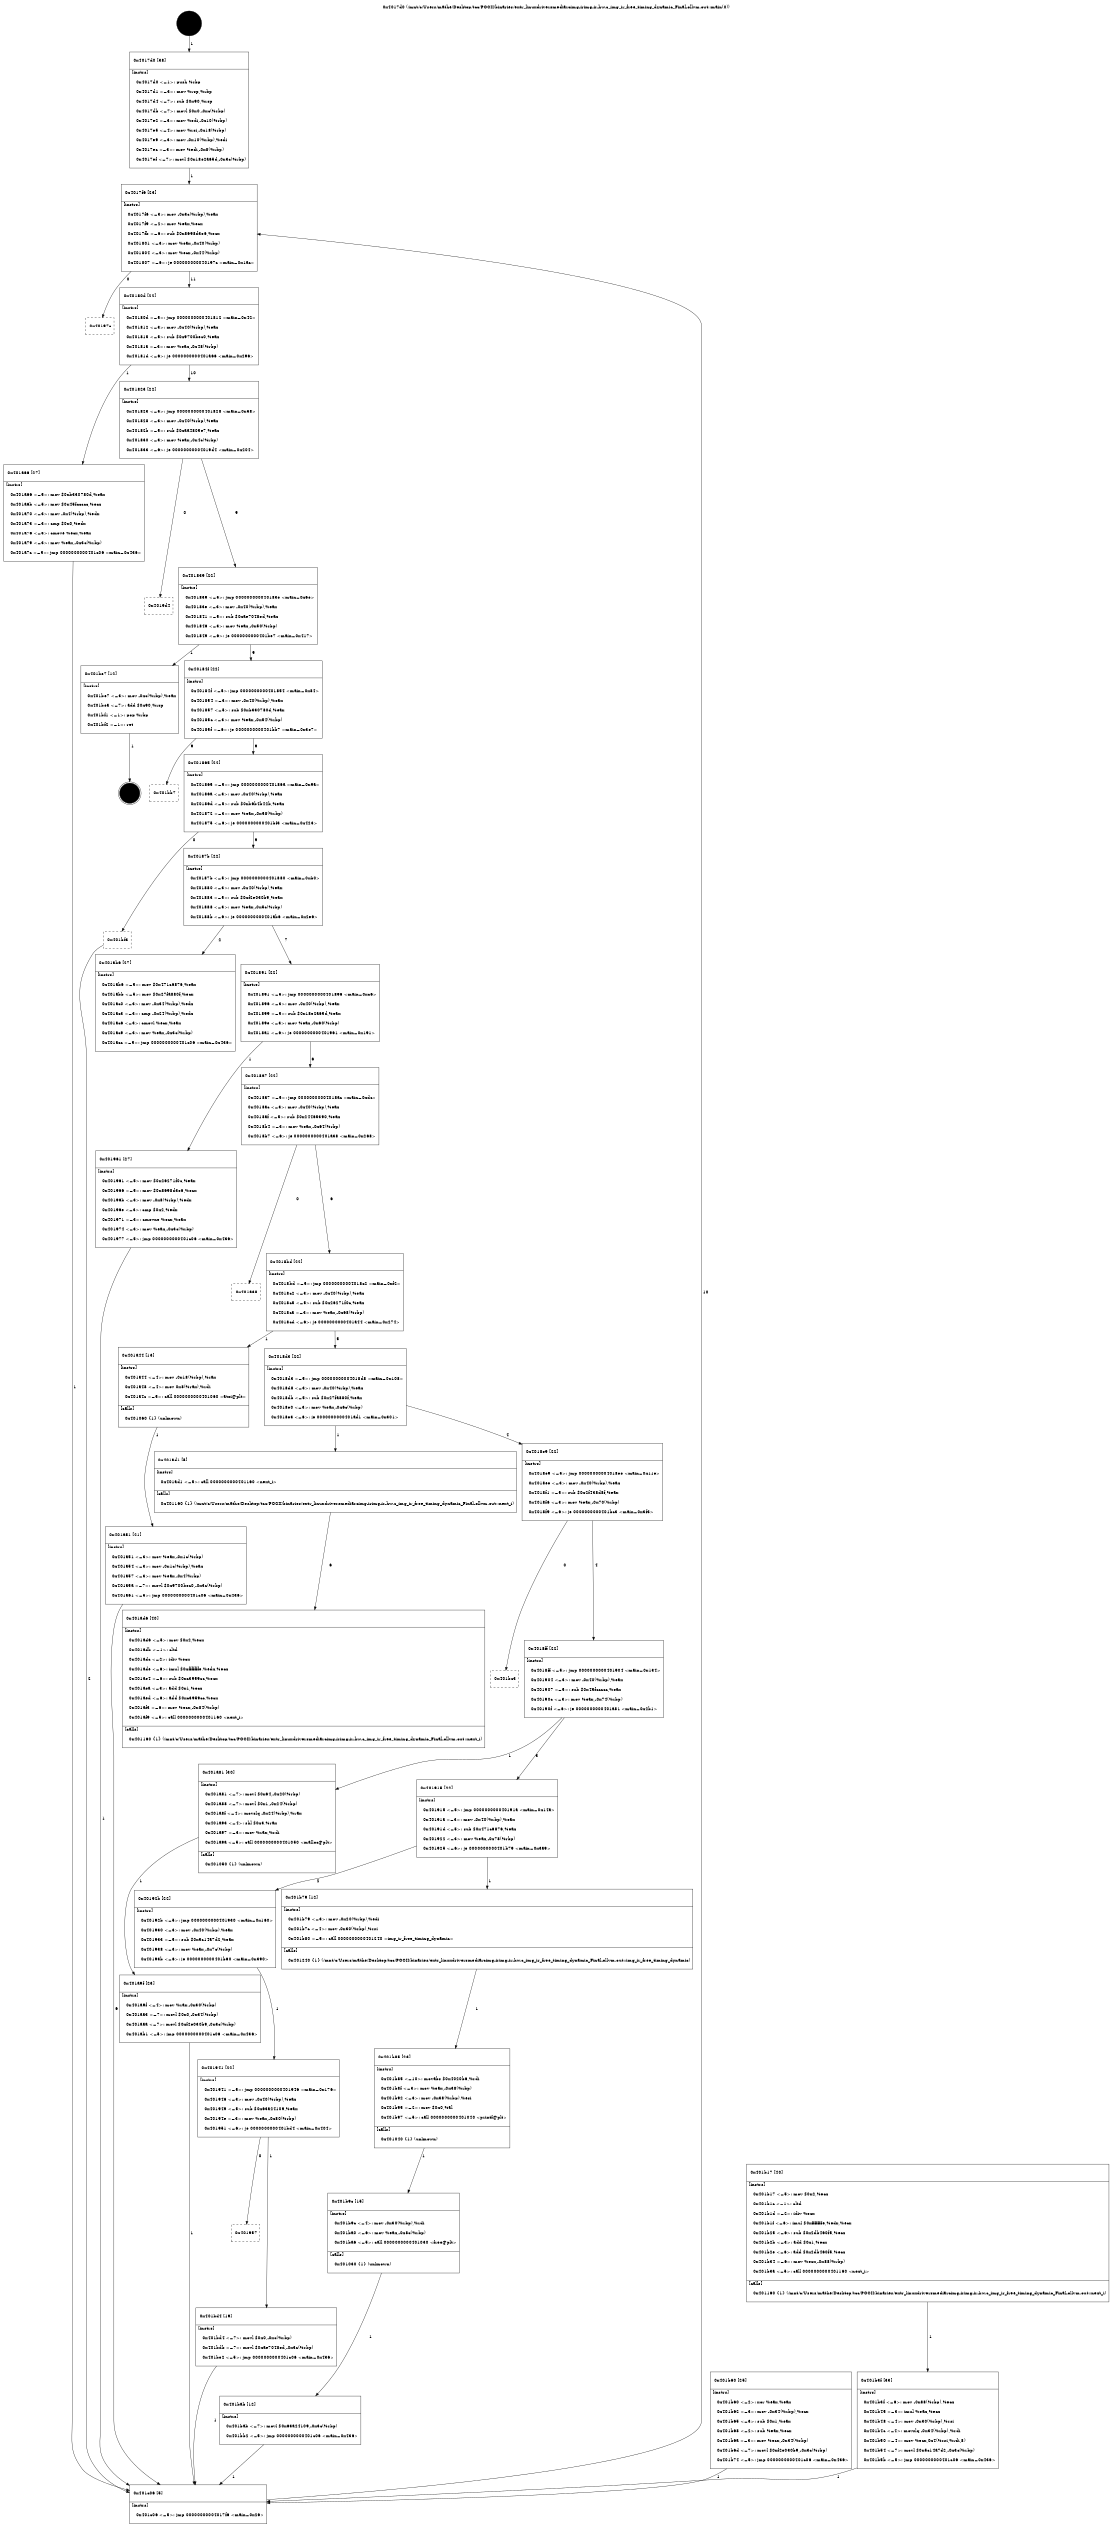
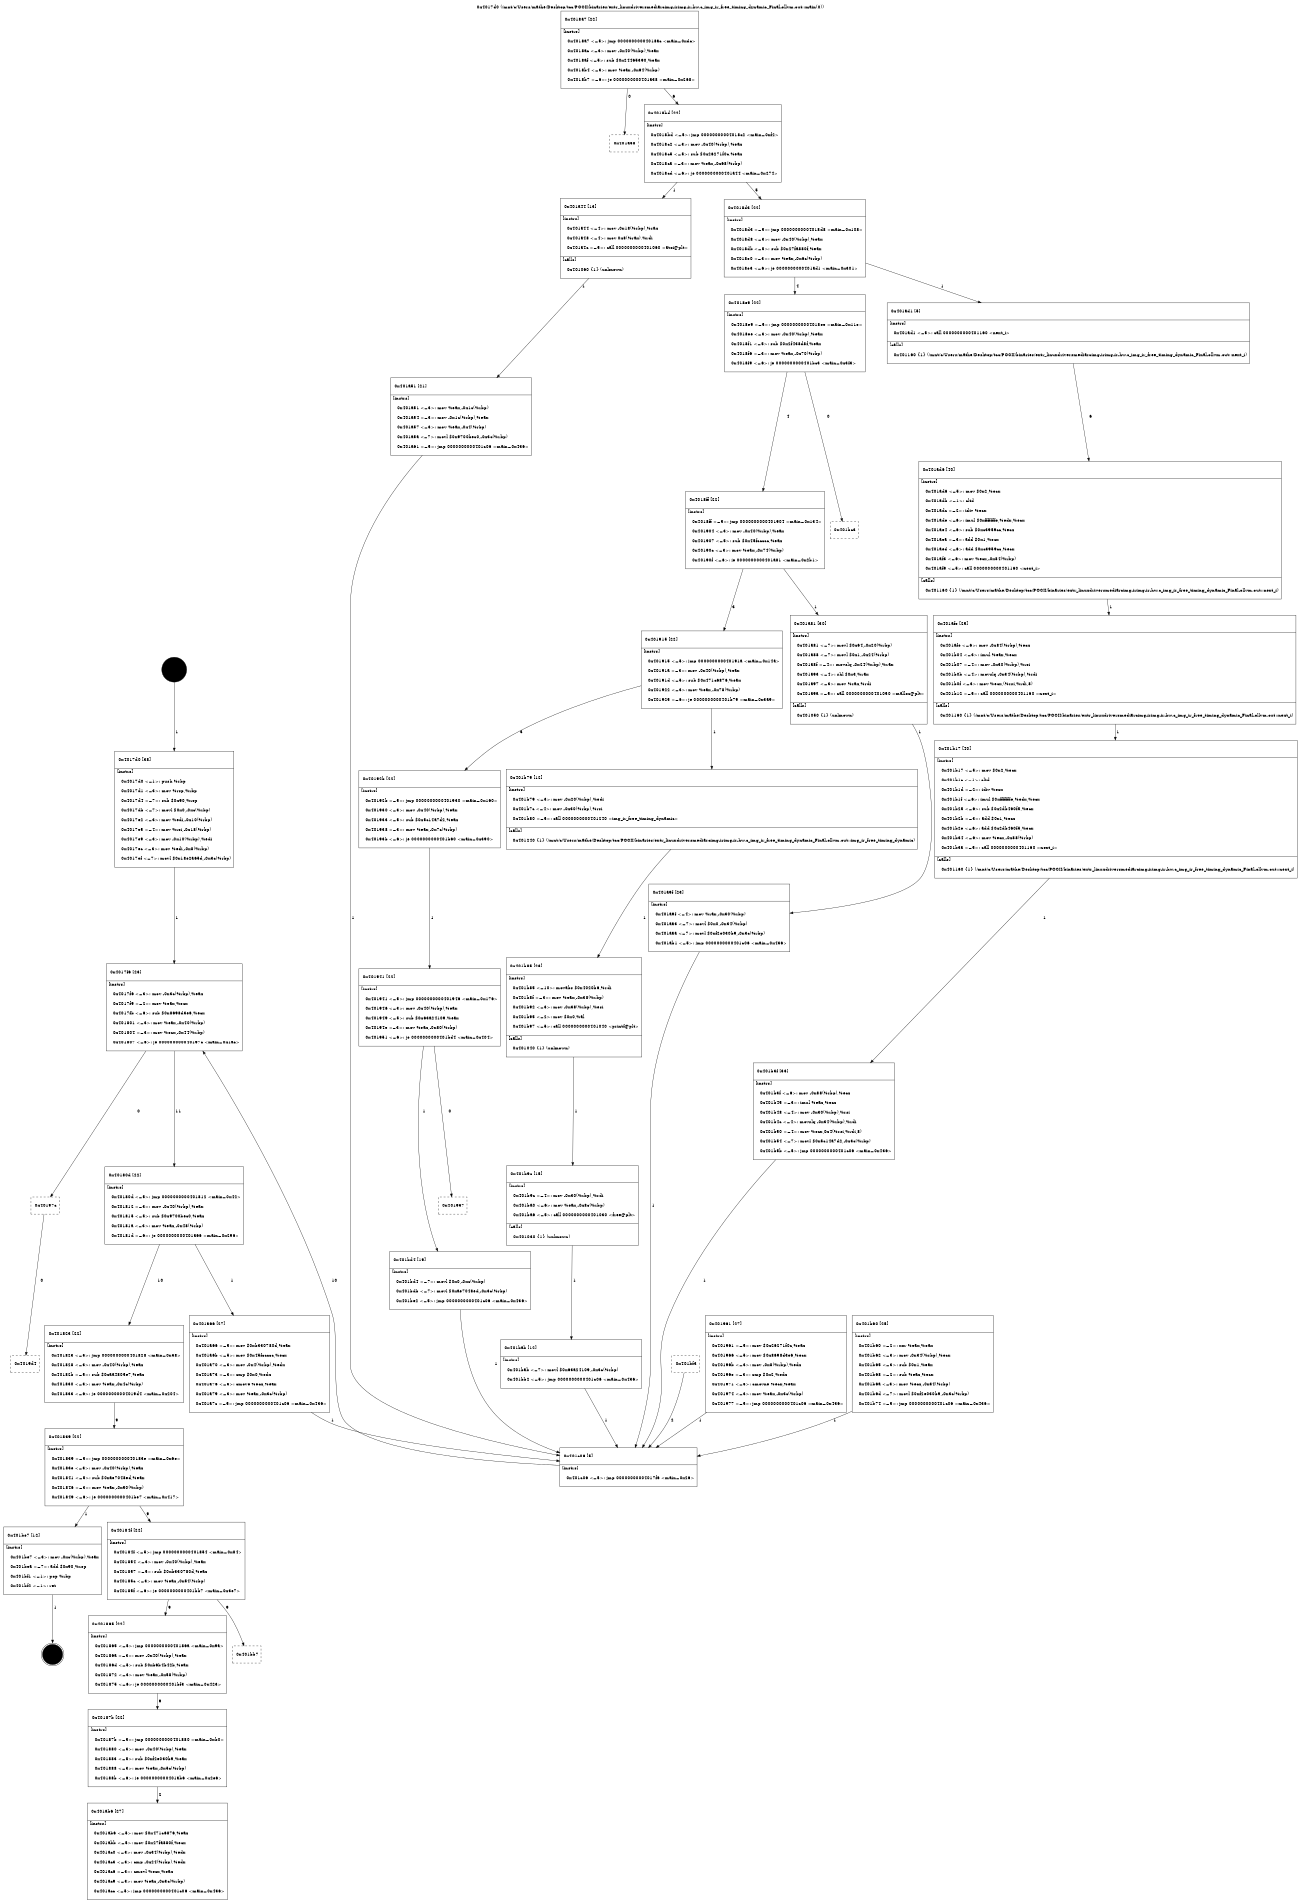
edge "0x401823 [22]" -> "0x4019d4": now "0x40197c" -> "0x4019d4"
node "0x401afe [25]": added
edge "0x401865 [22]" -> "0x401bf3": removed, label "0"
node "0x401891 [22]": removed
edge "0x401915 [22]" -> "0x40192b [22]": label " 2" -> " 3"
edge "0x401a51 [21]" -> "0x401c06 [5]": label " 6" -> " 1"
